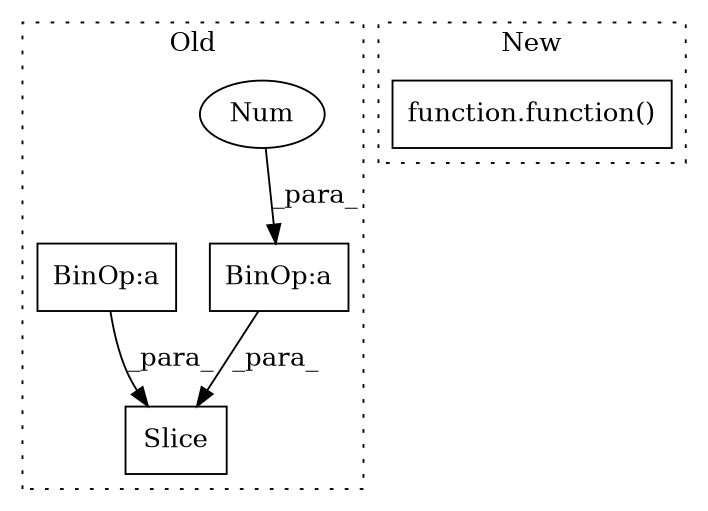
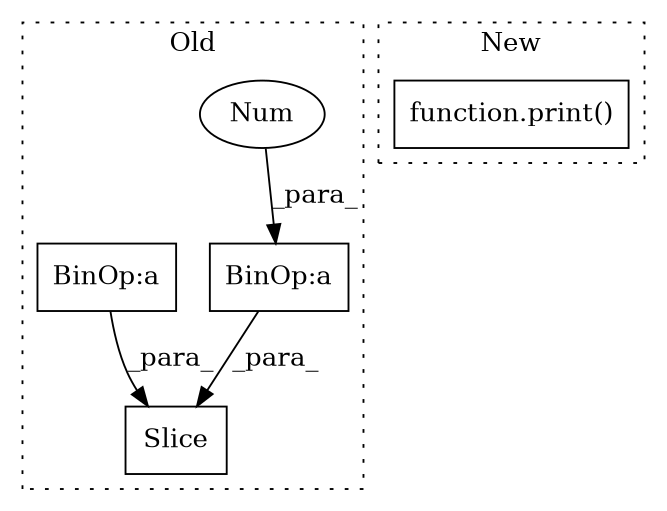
node "function.function()": label "function.function()" -> "function.print()"
